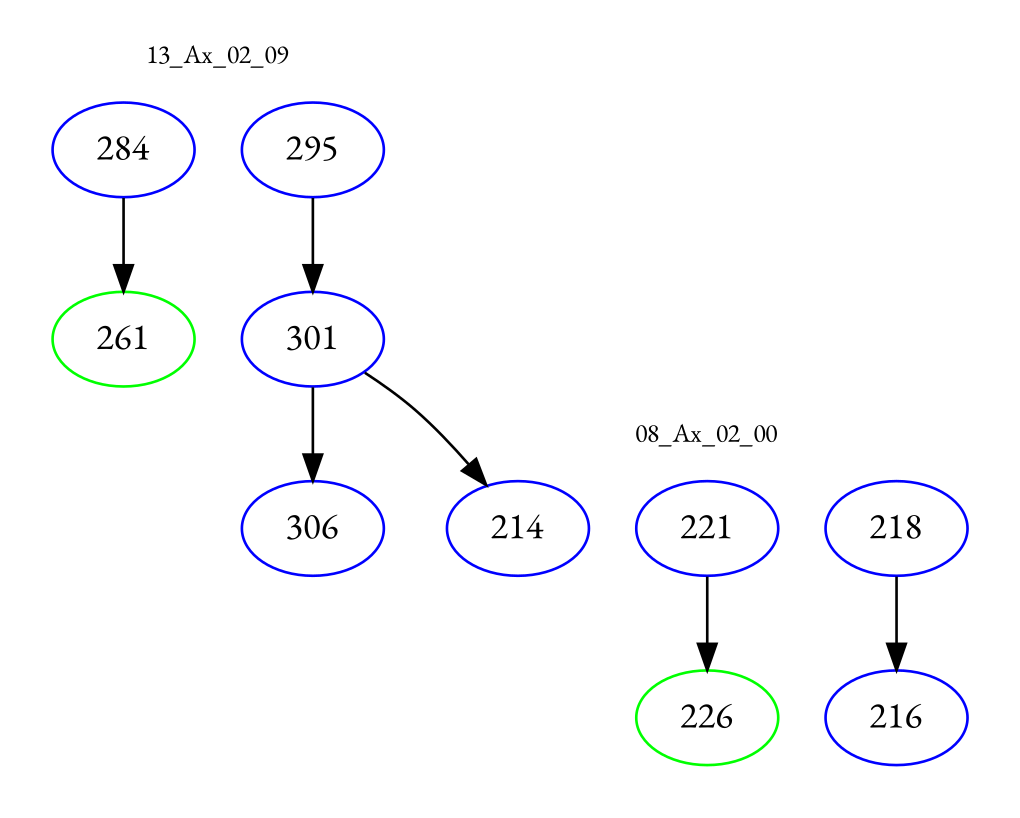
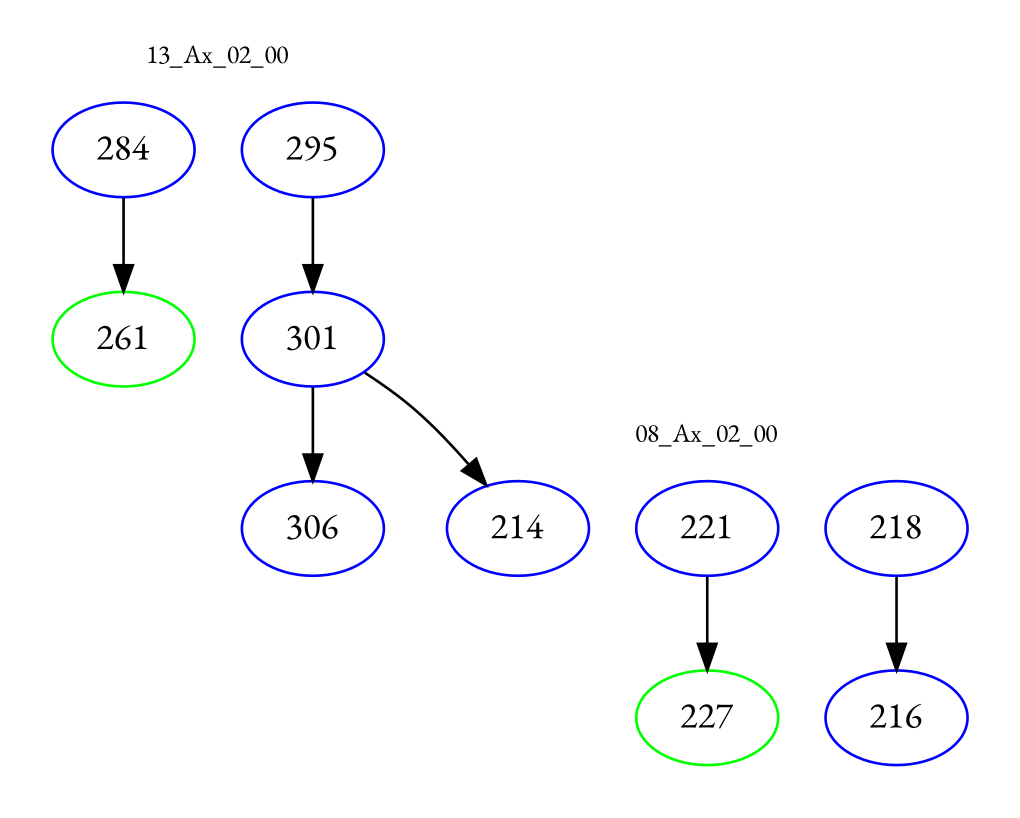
cluster "13_Ax_02_09": label "13_Ax_02_09" -> "13_Ax_02_00"
node "226": label "226" -> "227"
